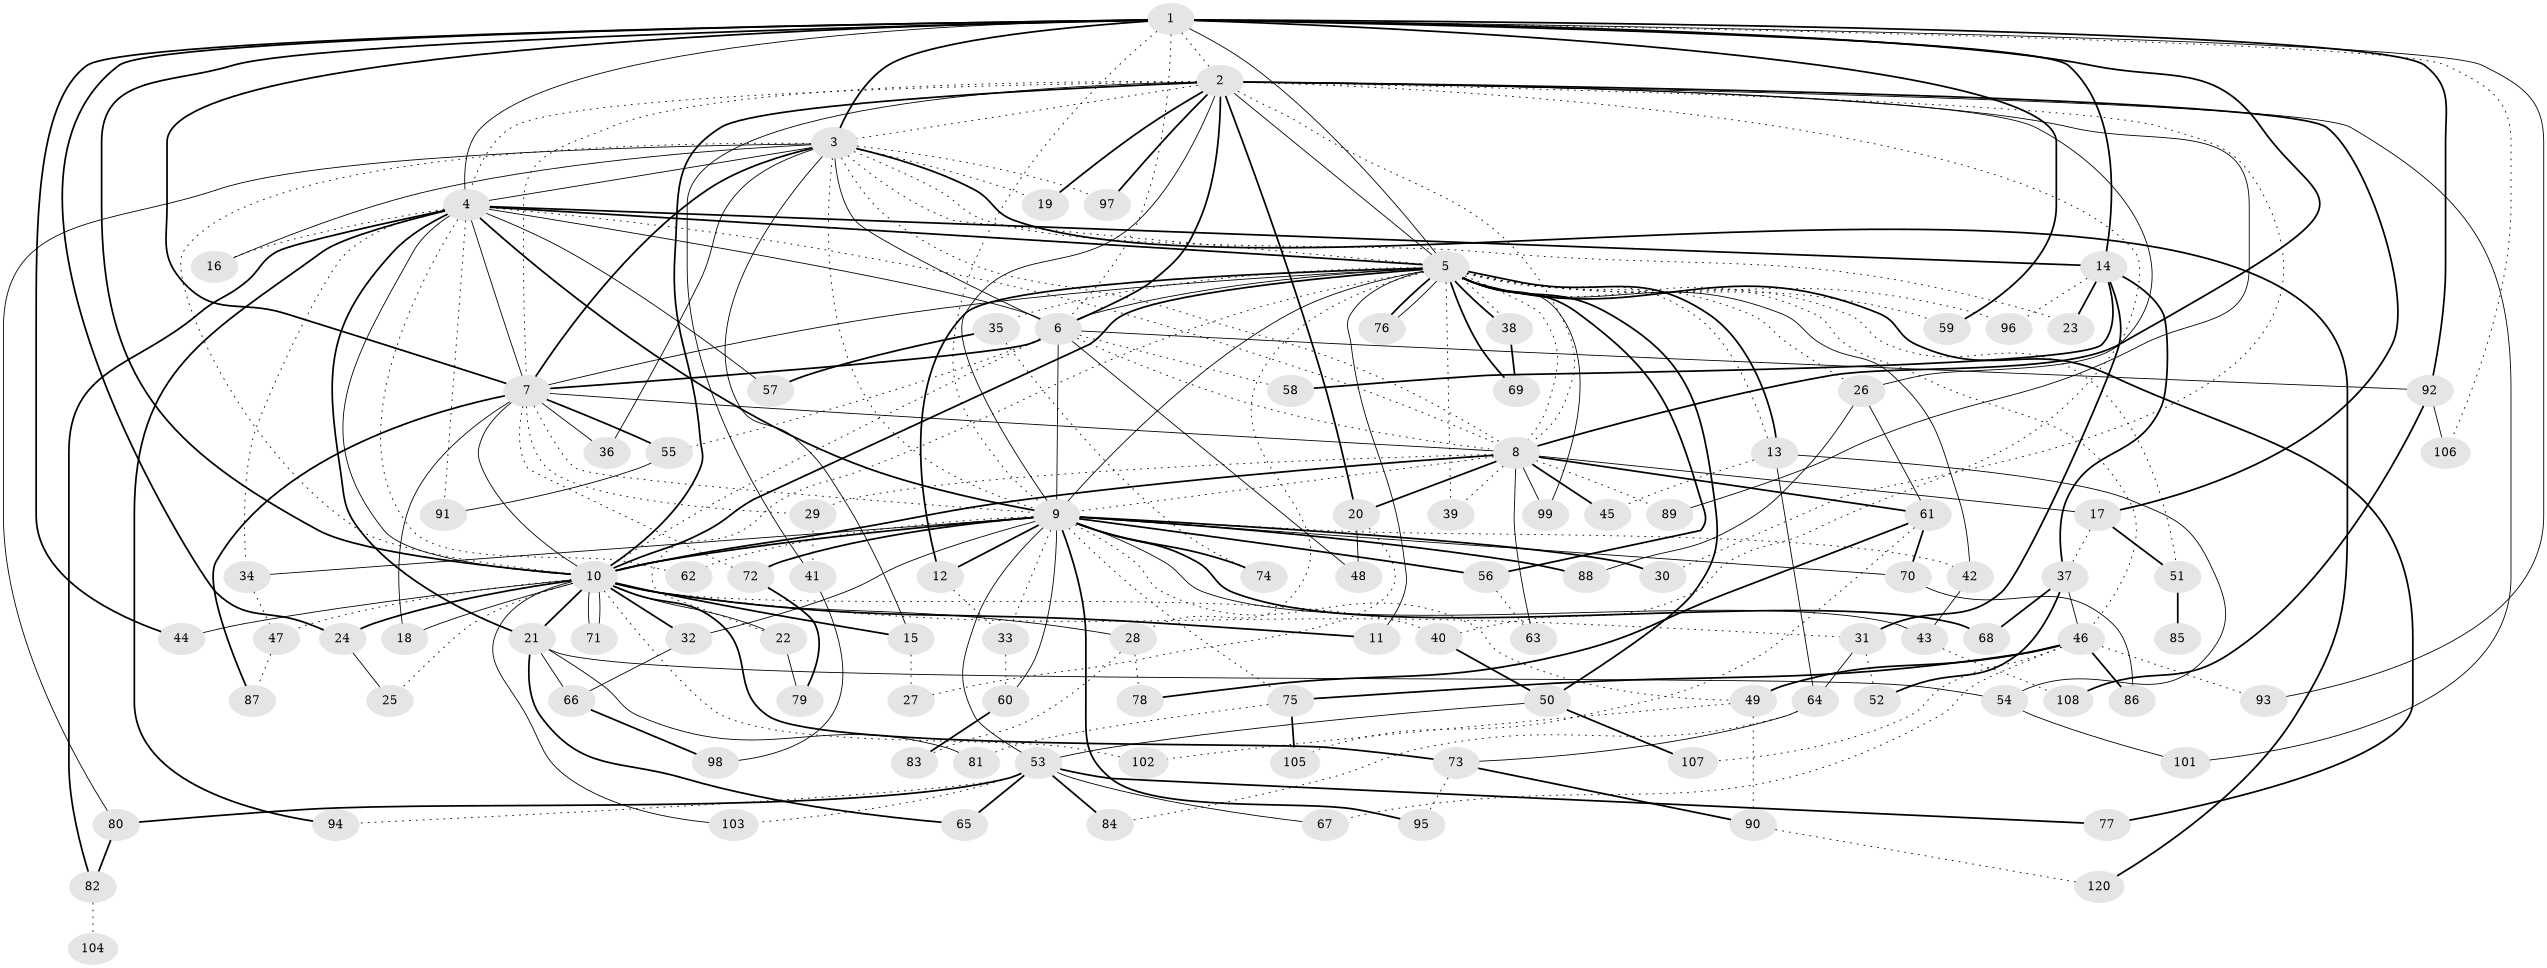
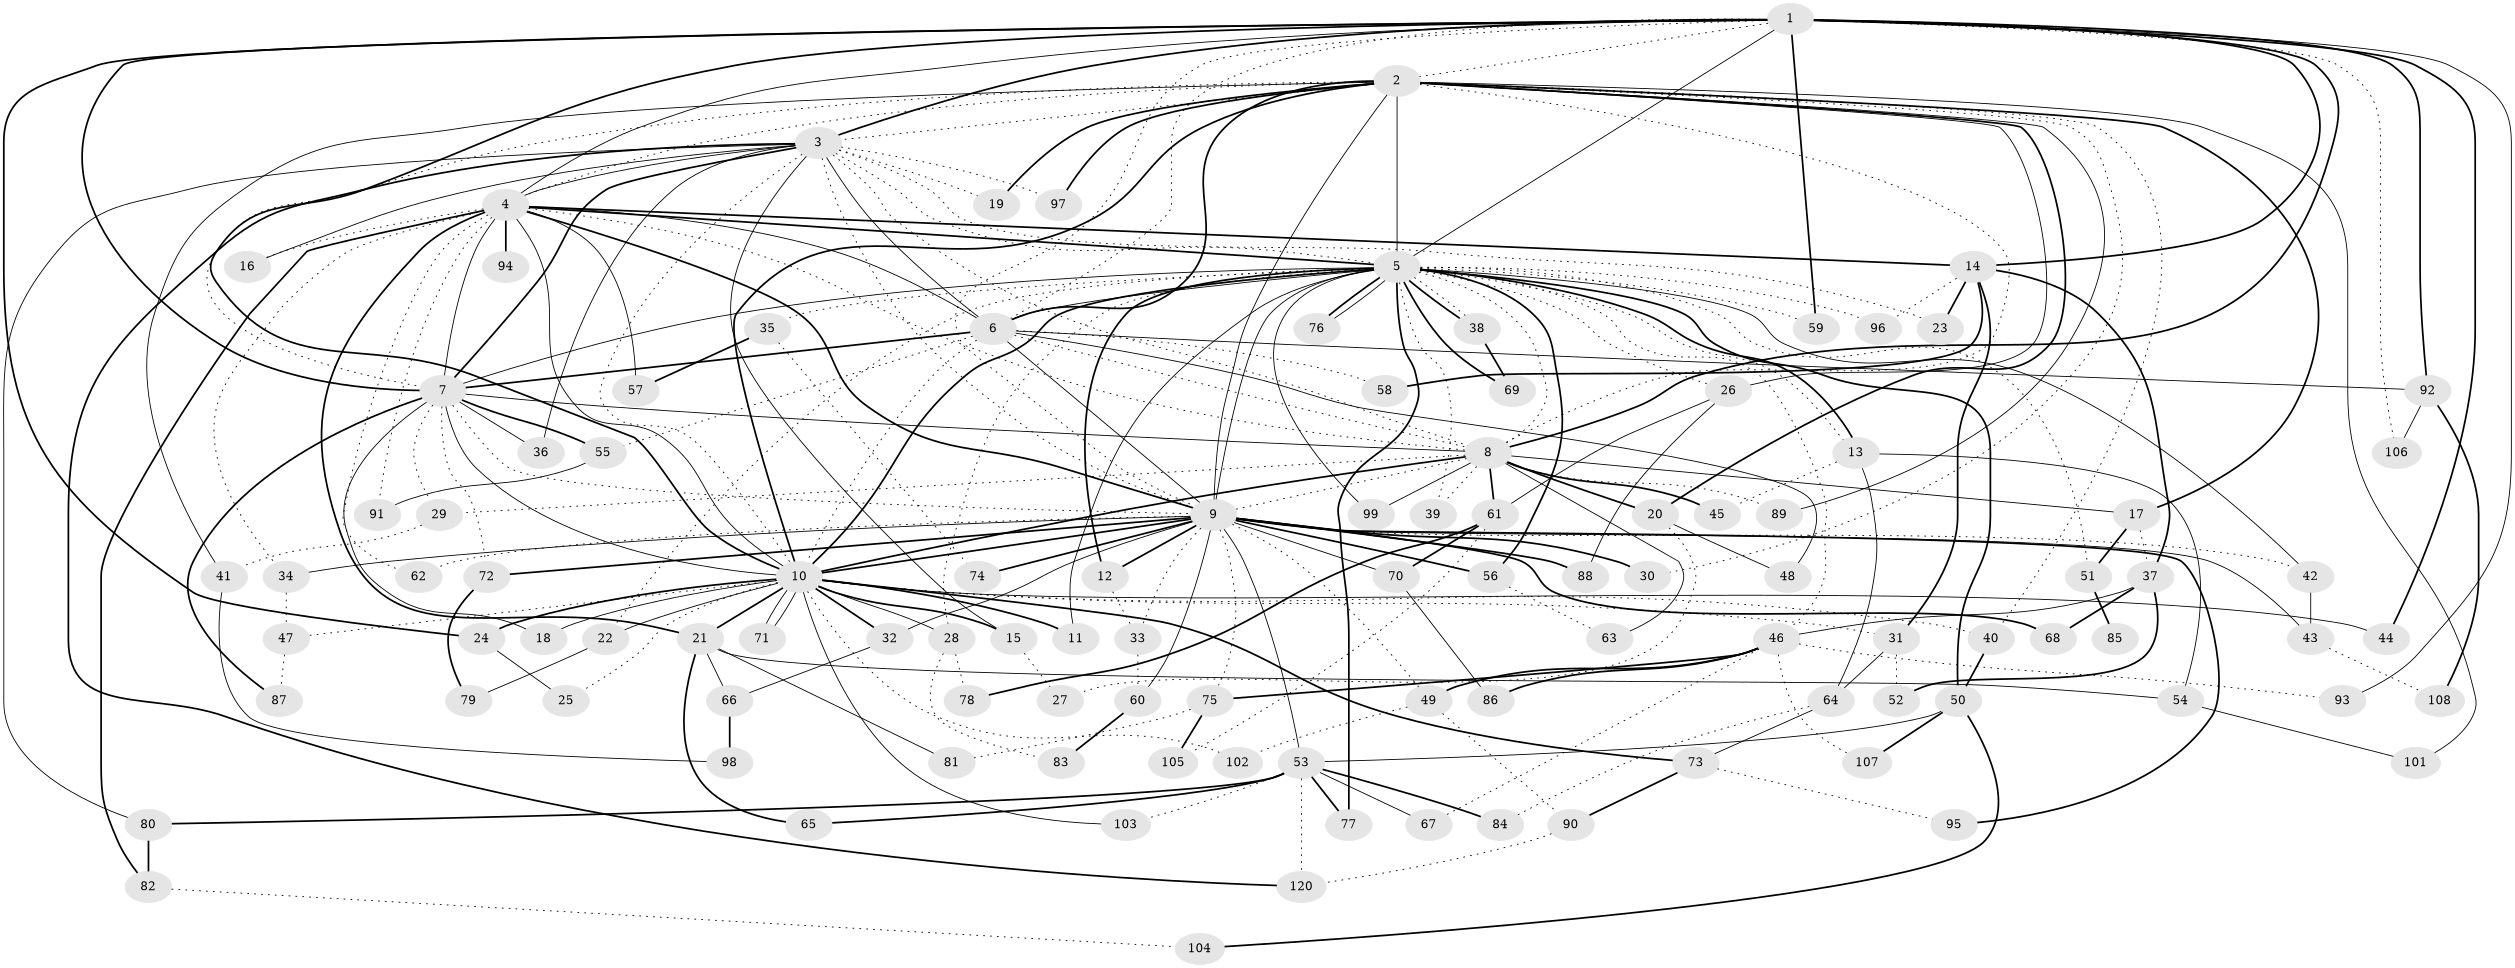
edge "53" -- "94": now "53" -- "120"
edge "50" -- "104": added
